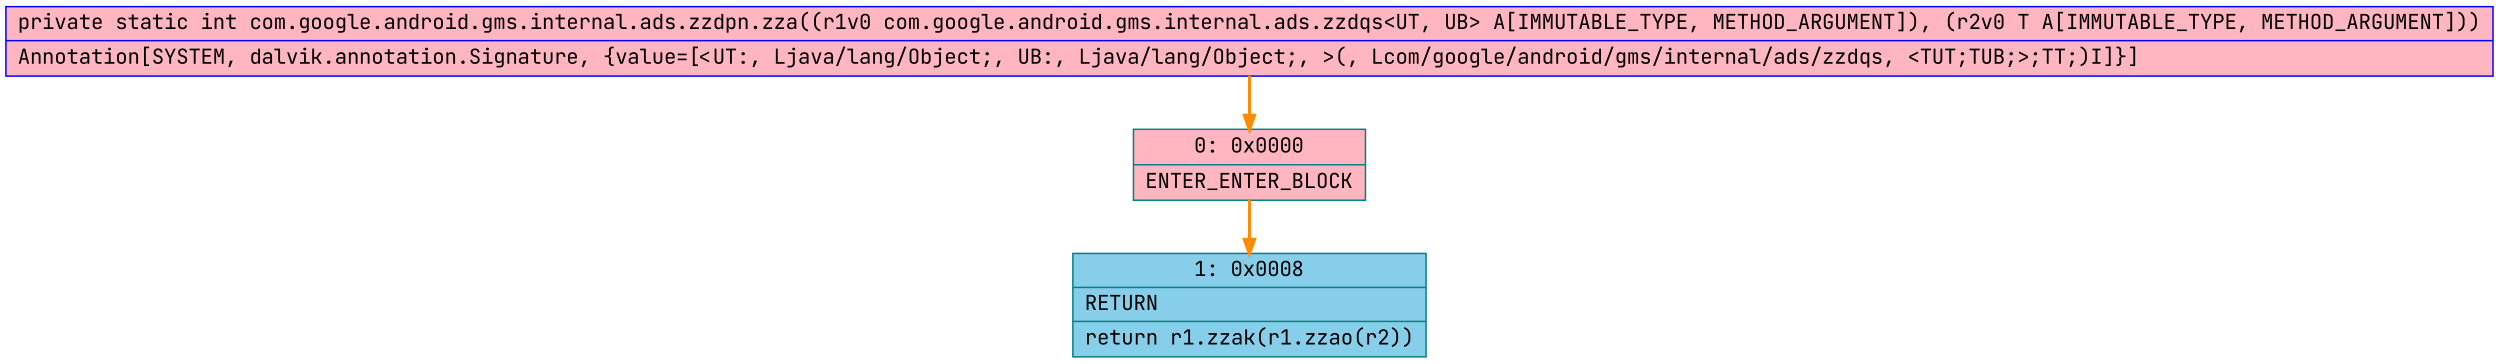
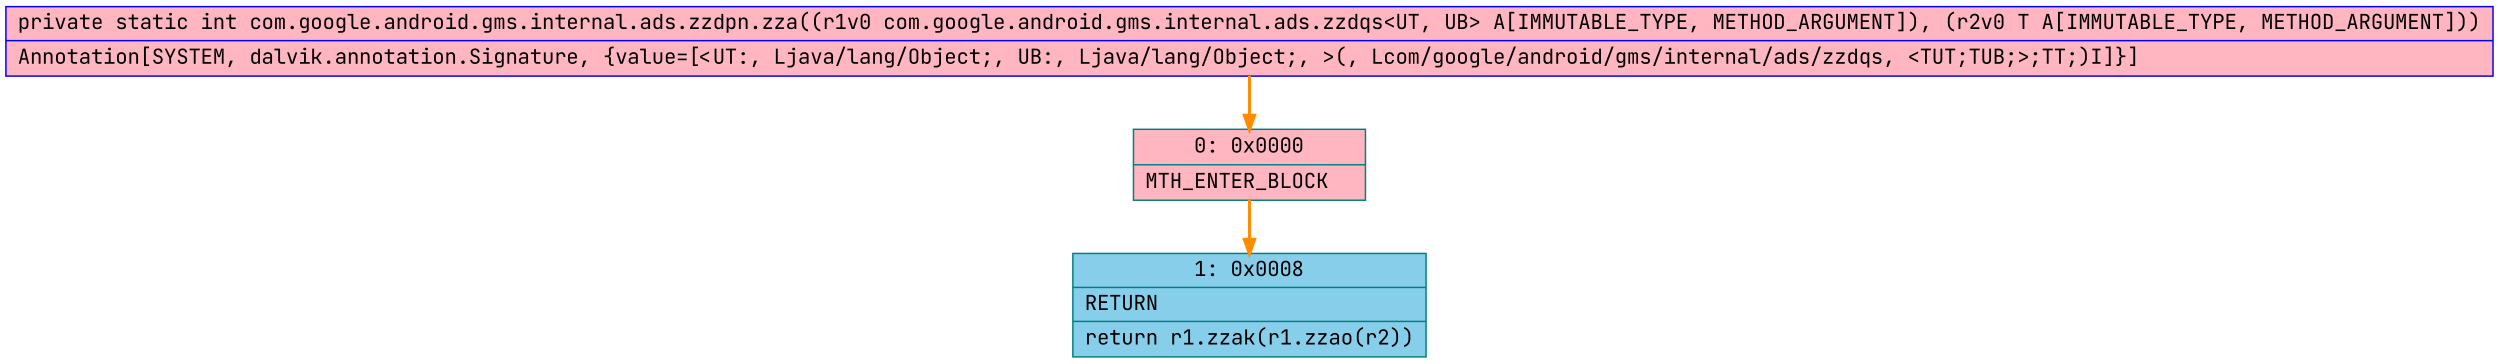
node "0: 0x0000": text "ENTER_ENTER_BLOCK" -> "MTH_ENTER_BLOCK"
